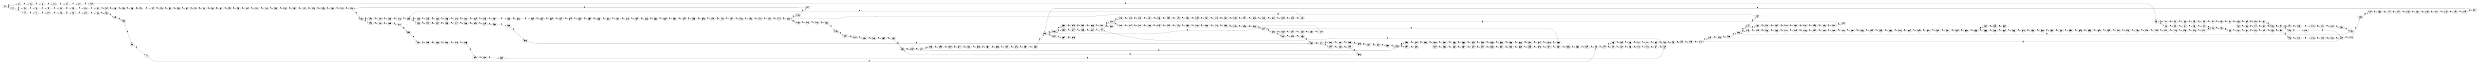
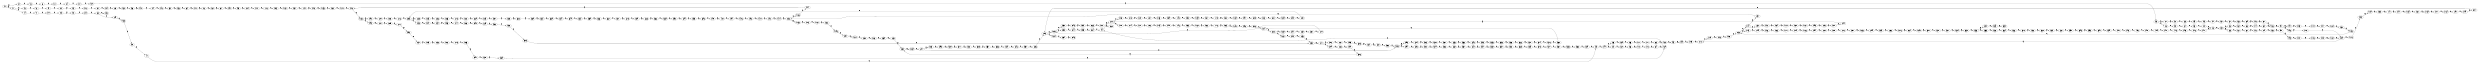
edge "S25" -> "S29": now "S22" -> "S29"
node "S56": added
node "S312": added
